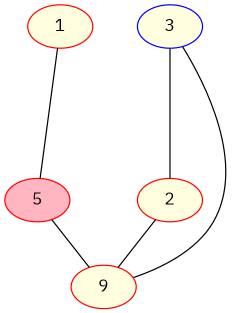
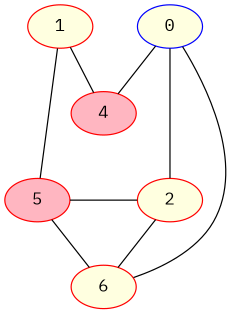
node "3": label "3" -> "0"
node "4": added
edge "5" -- "2": added
node "9": label "9" -> "6"
